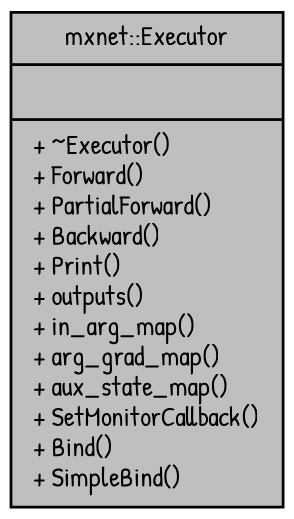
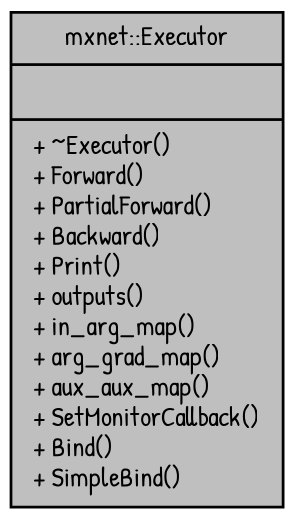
node "mxnet::Executor": text "+ aux_state_map()" -> "+ aux_aux_map()"
